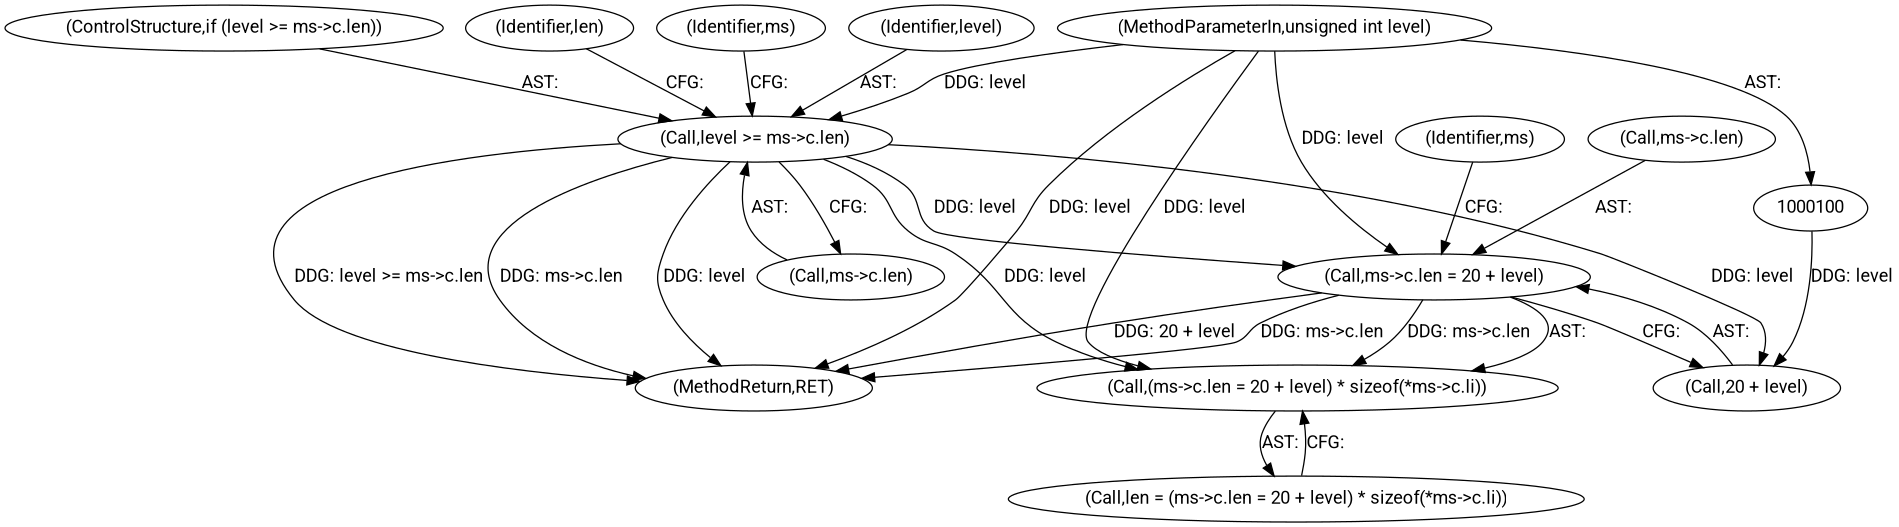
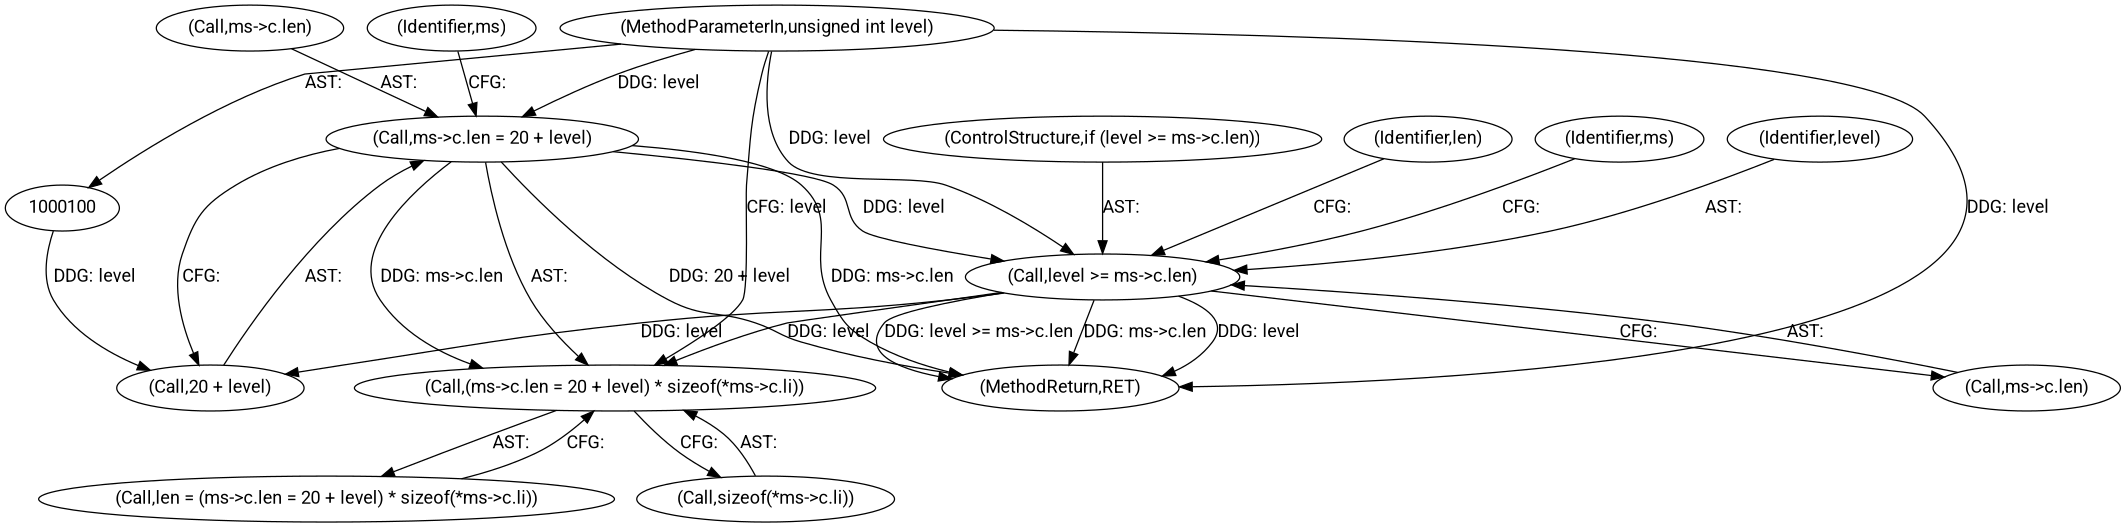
edge "(MethodParameterIn,unsigned int level)" -> "(Call,(ms->c.len = 20 + level) * sizeof(*ms->c.li))": label "DDG: level" -> "CFG: level"
edge "(Call,level >= ms->c.len)" -> "(Call,ms->c.len = 20 + level)": reversed
node "(Call,sizeof(*ms->c.li))": added
